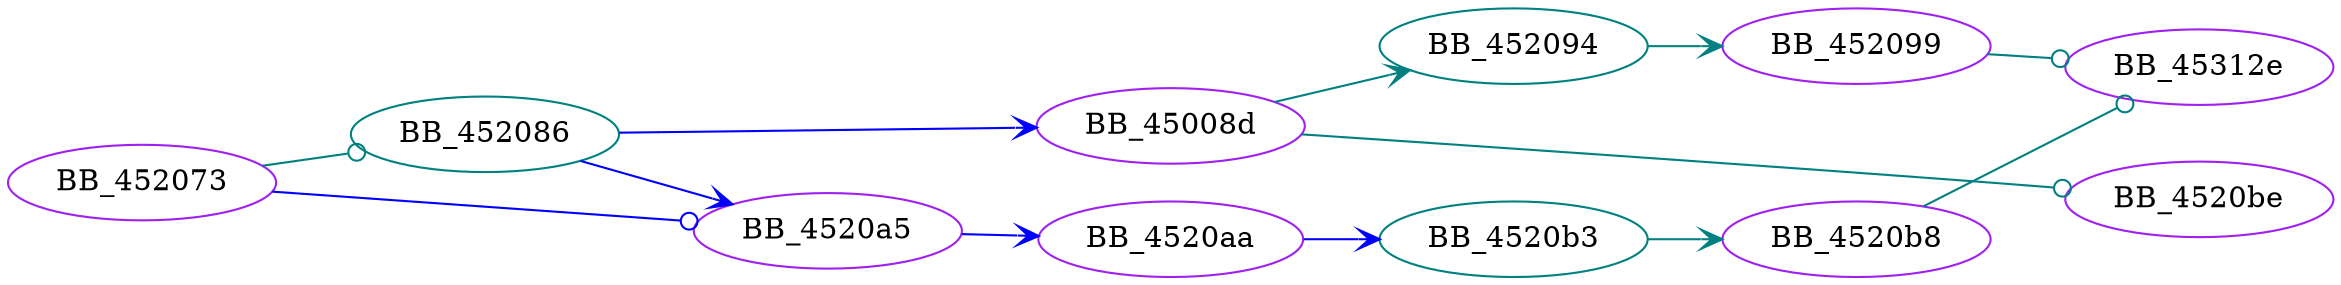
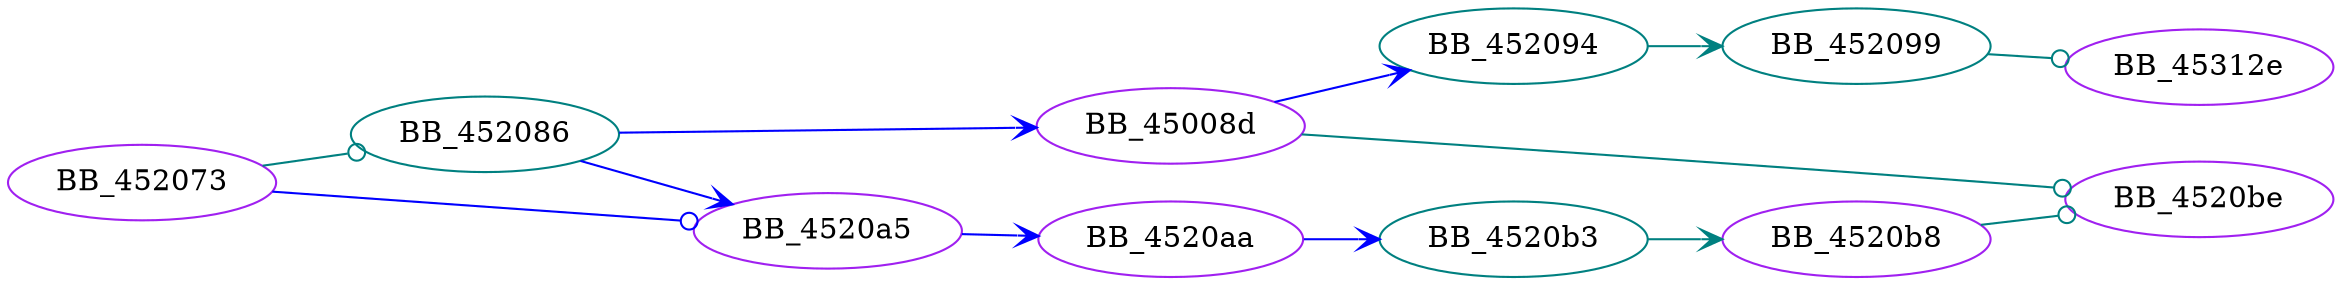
node "BB_452099": color purple -> teal
edge "BB_45008d" -> "BB_452094": color teal -> blue
edge "BB_4520b8" -> "BB_45312e": now "BB_4520b8" -> "BB_4520be"
